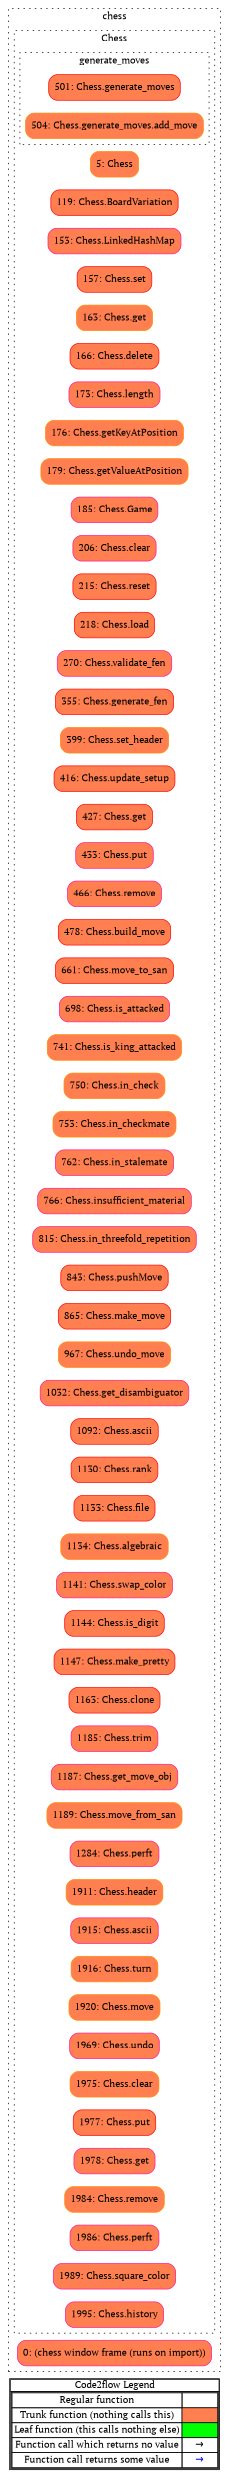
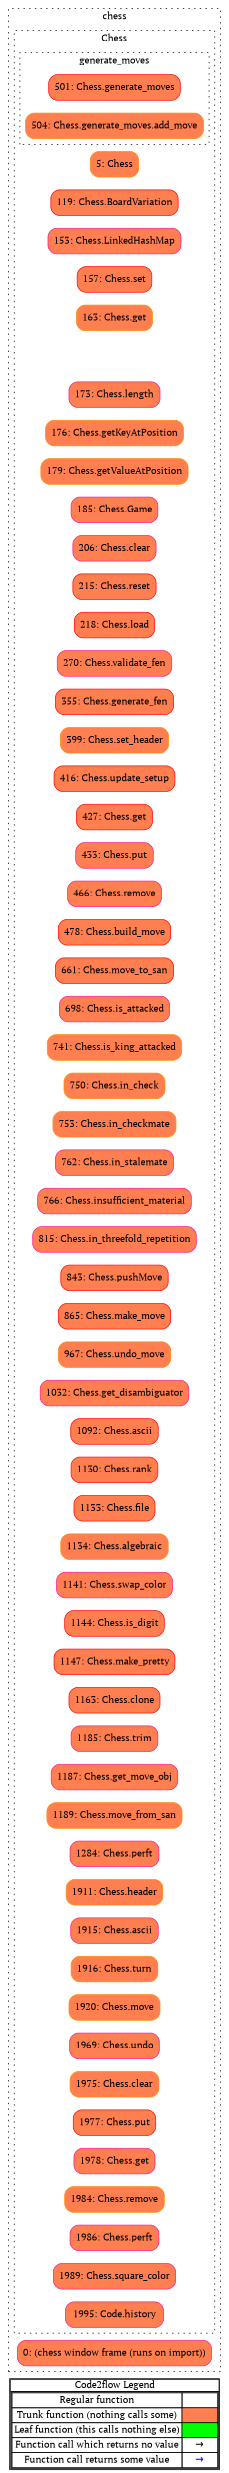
node "166: Chess.delete": removed
node "1995: Chess.history": label "1995: Chess.history" -> "1995: Code.history"
node "Code2flow Legend": text "Trunk function (nothing calls this)" -> "Trunk function (nothing calls some)"
